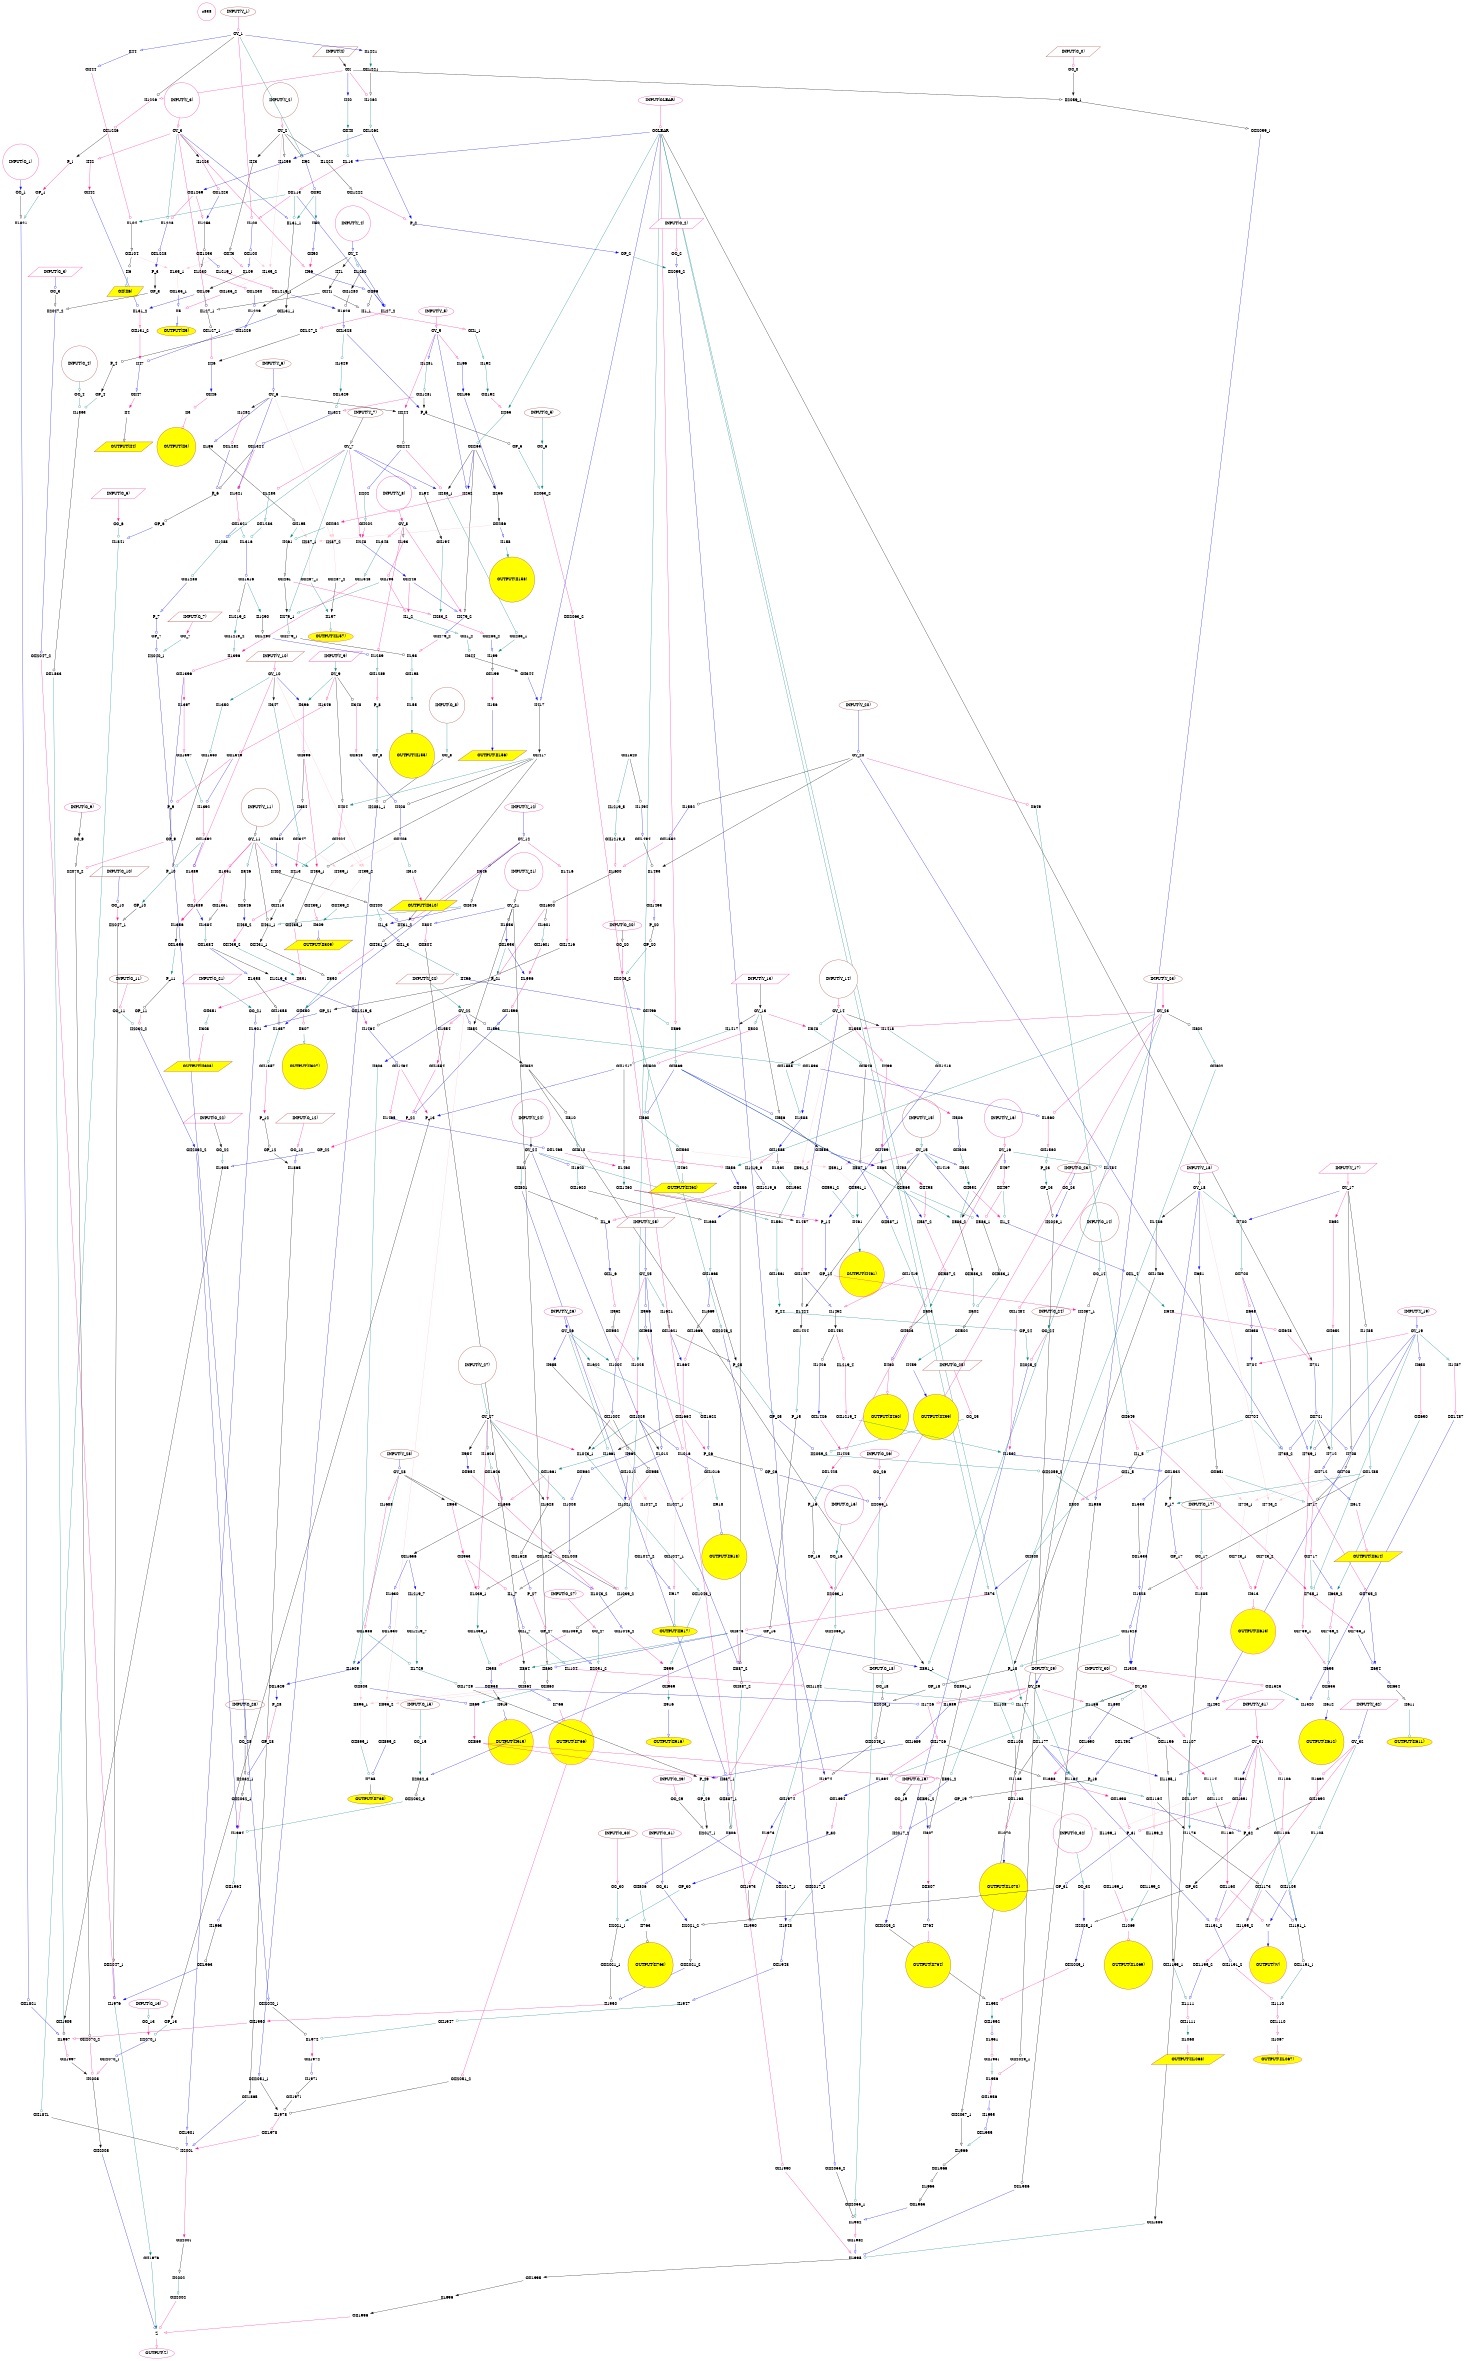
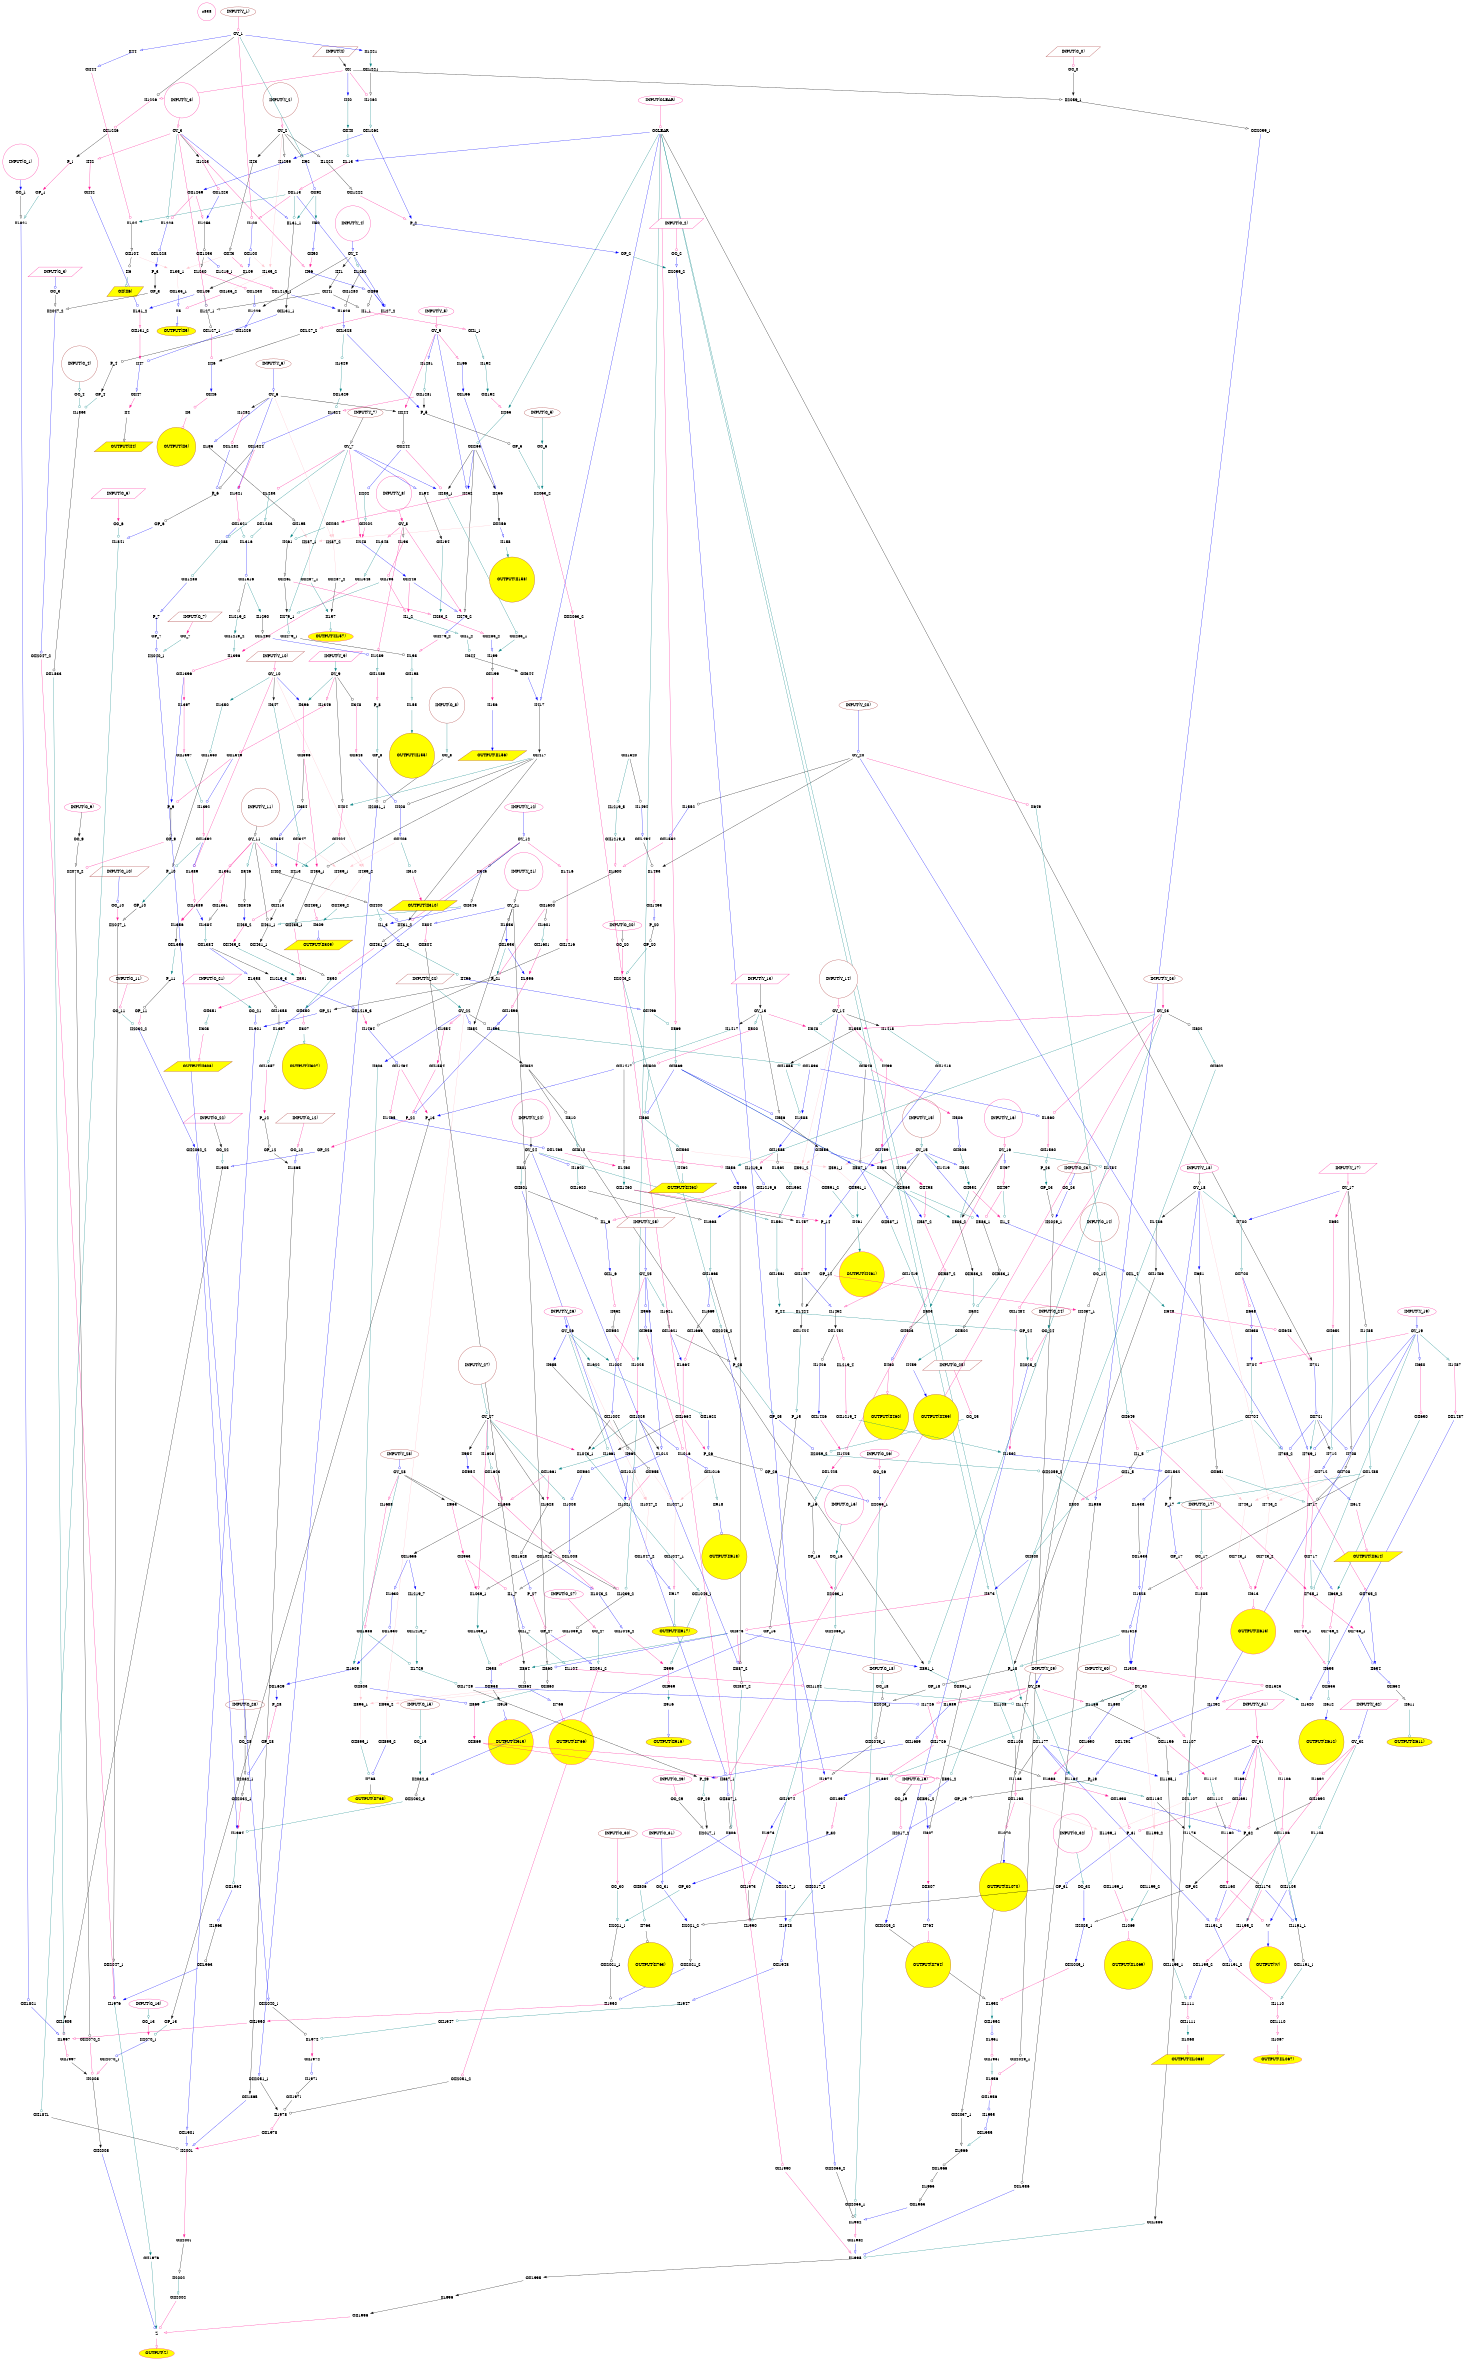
edge "OII1396" -> "P_9": arrowhead odot -> normal
node "OUTPUT(Z)": fillcolor white -> yellow
